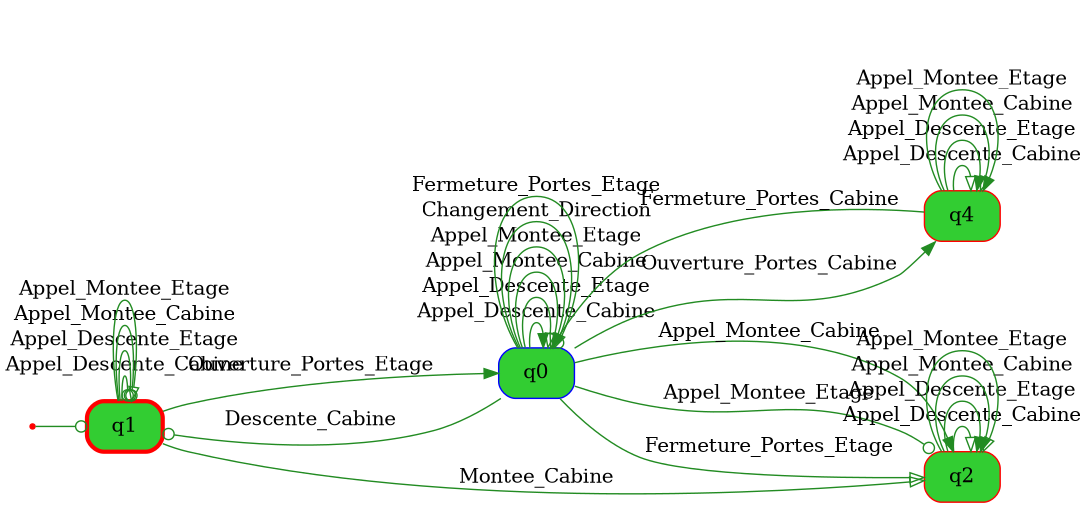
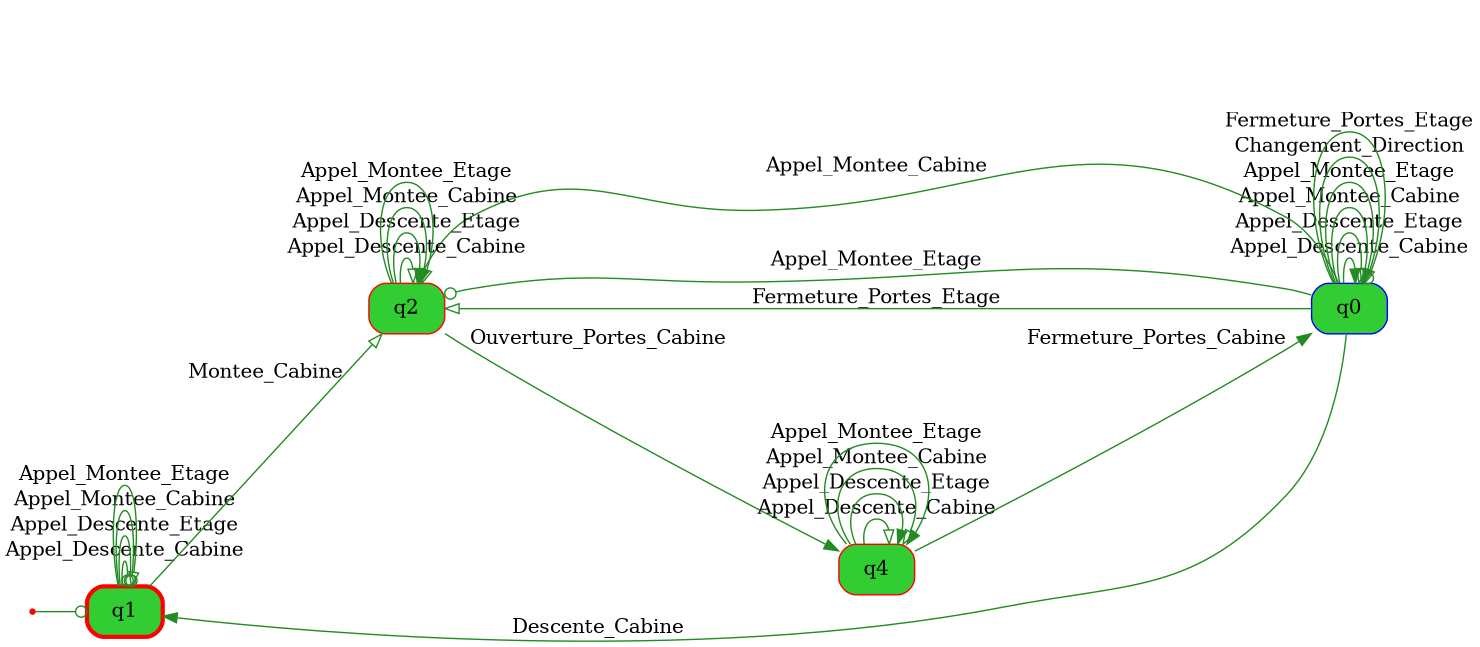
edge "q0" -> "q4": now "q2" -> "q4"
edge "q1" -> "q0": removed, label "Ouverture_Portes_Etage"
edge "q0" -> "q1": arrowhead odot -> normal
